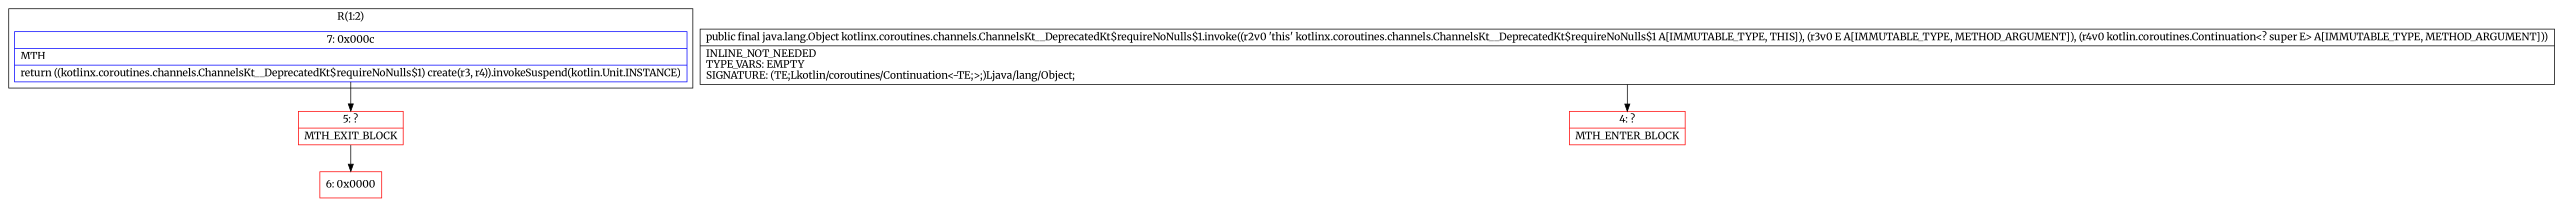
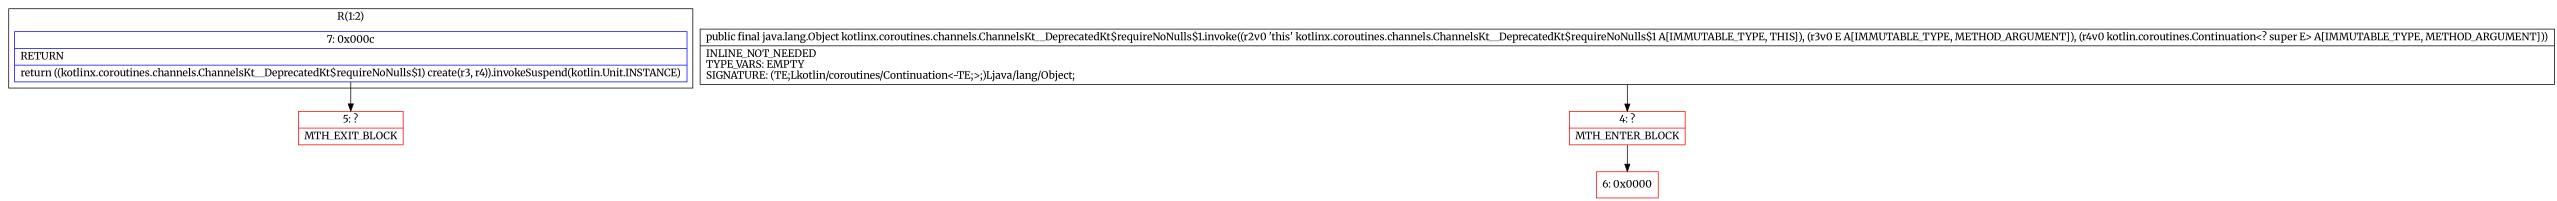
node "7: 0x000c": text "MTH" -> "RETURN"
edge "5: ?" -> "6: 0x0000": now "4: ?" -> "6: 0x0000"
